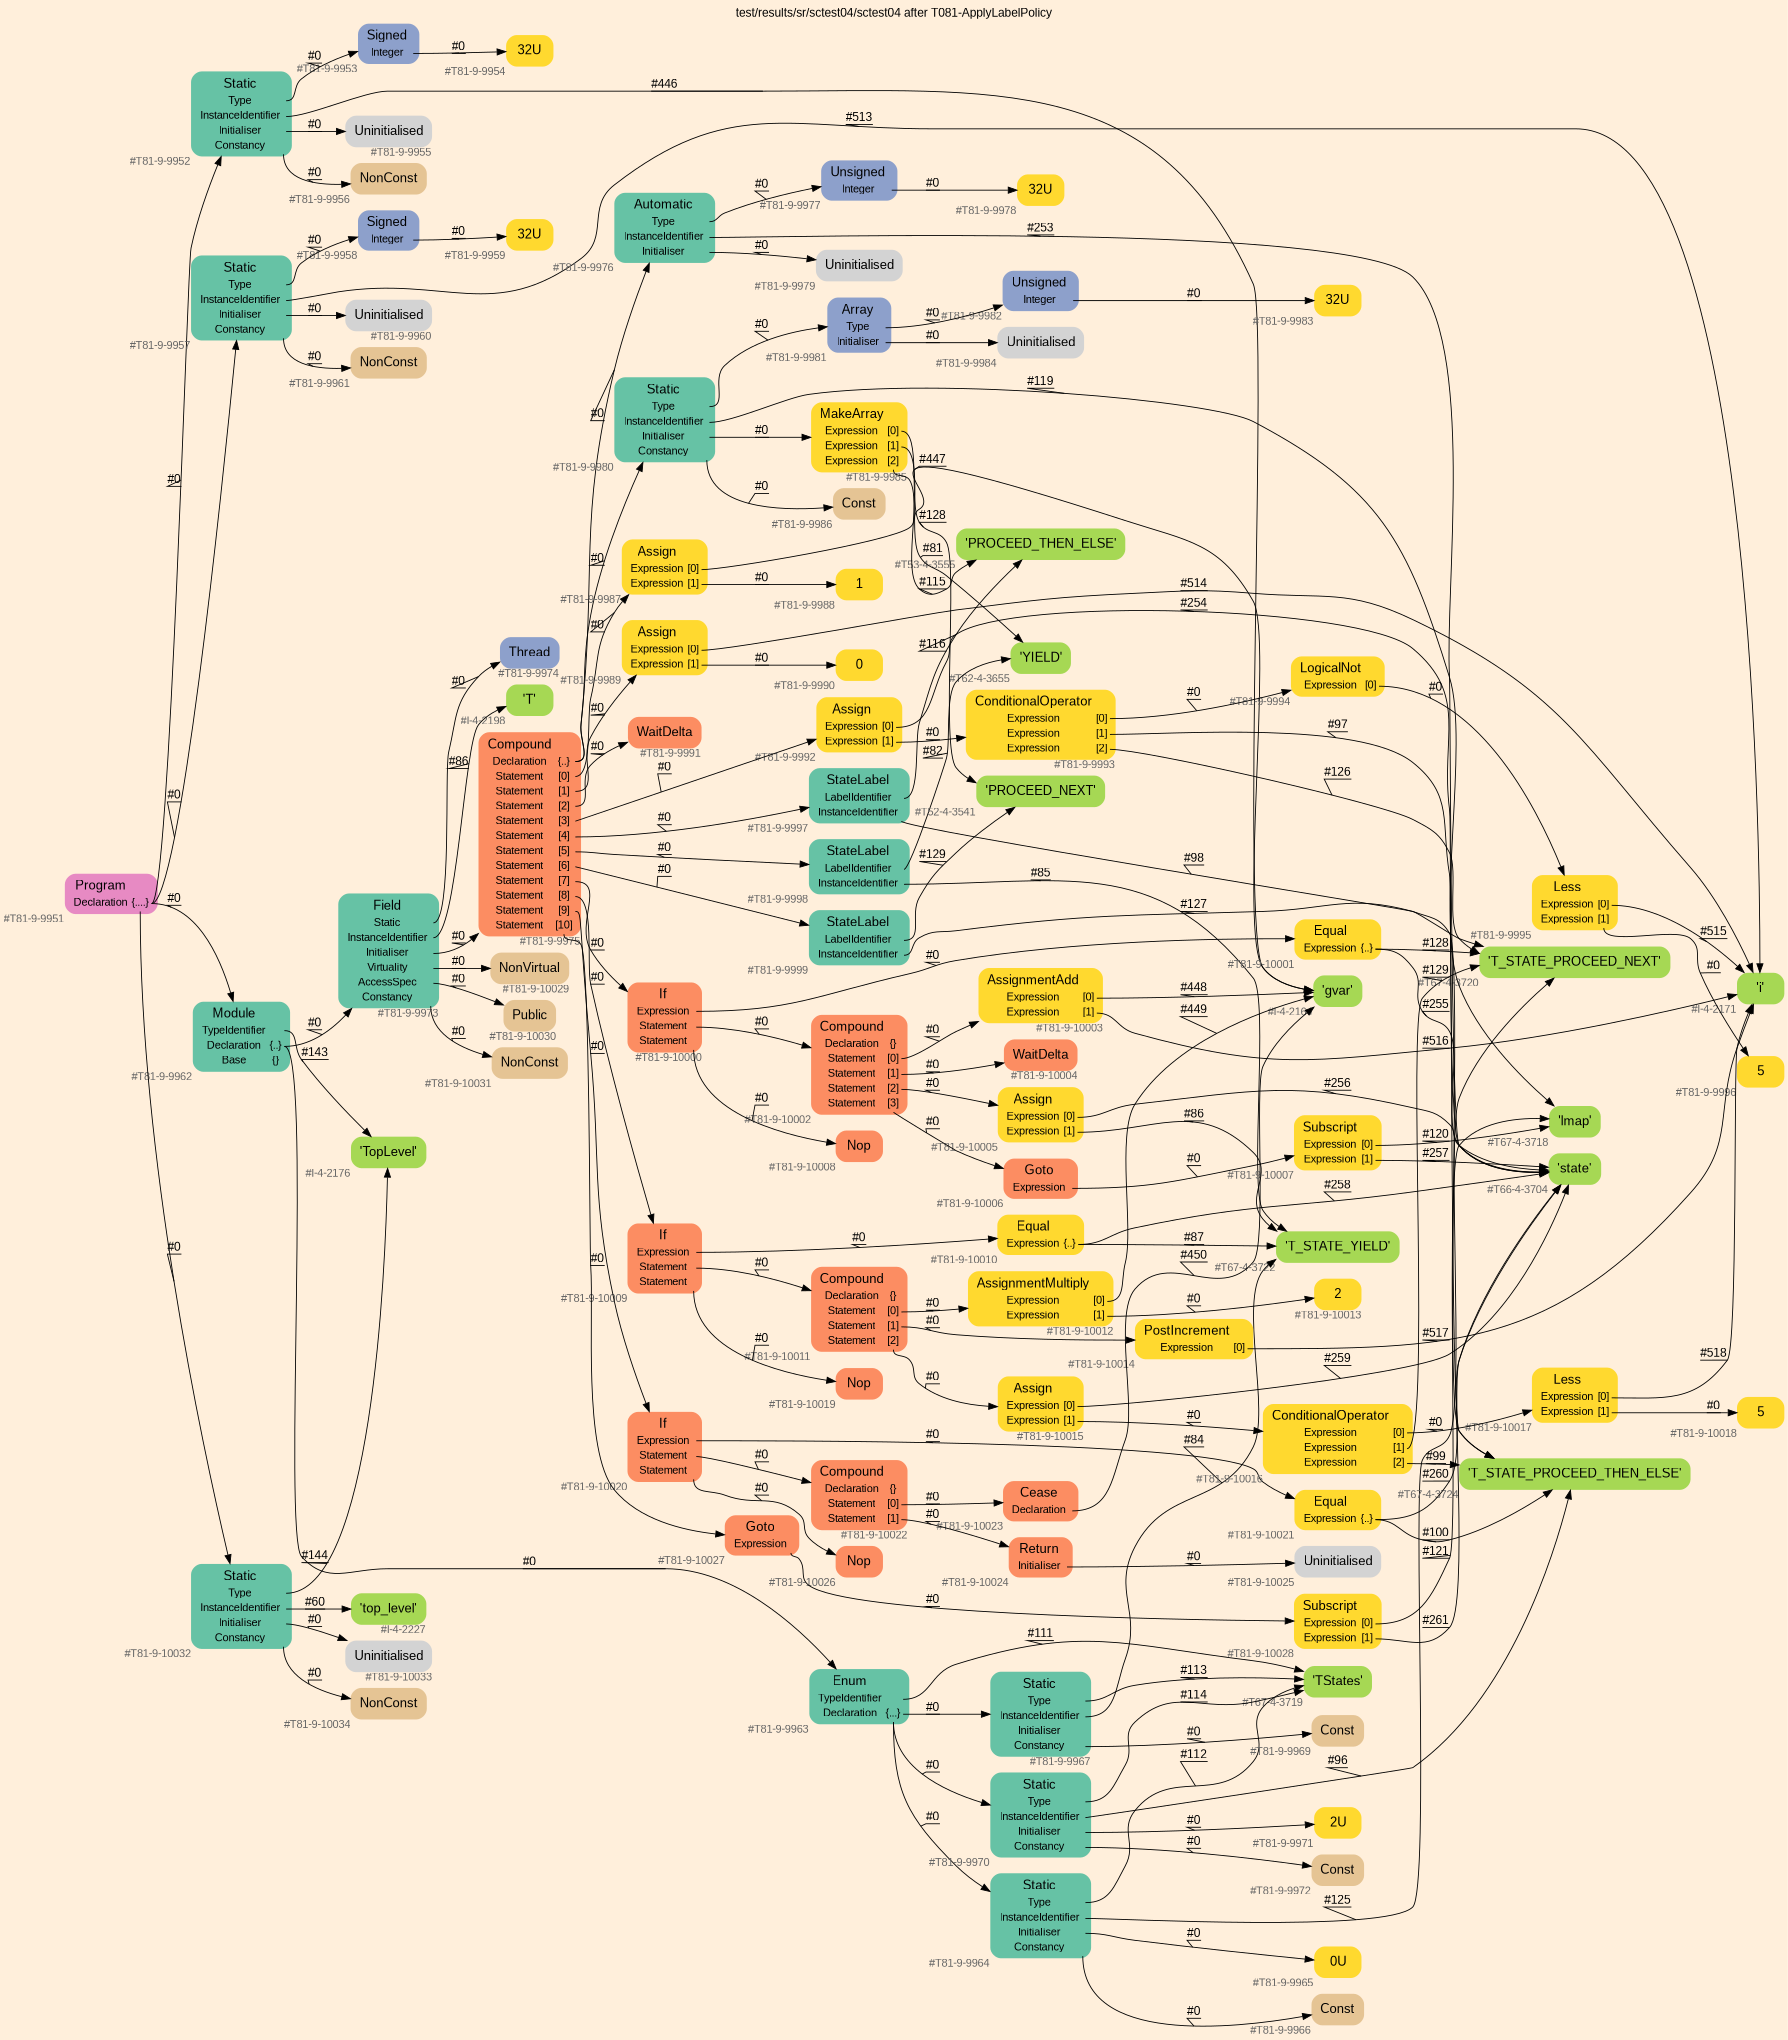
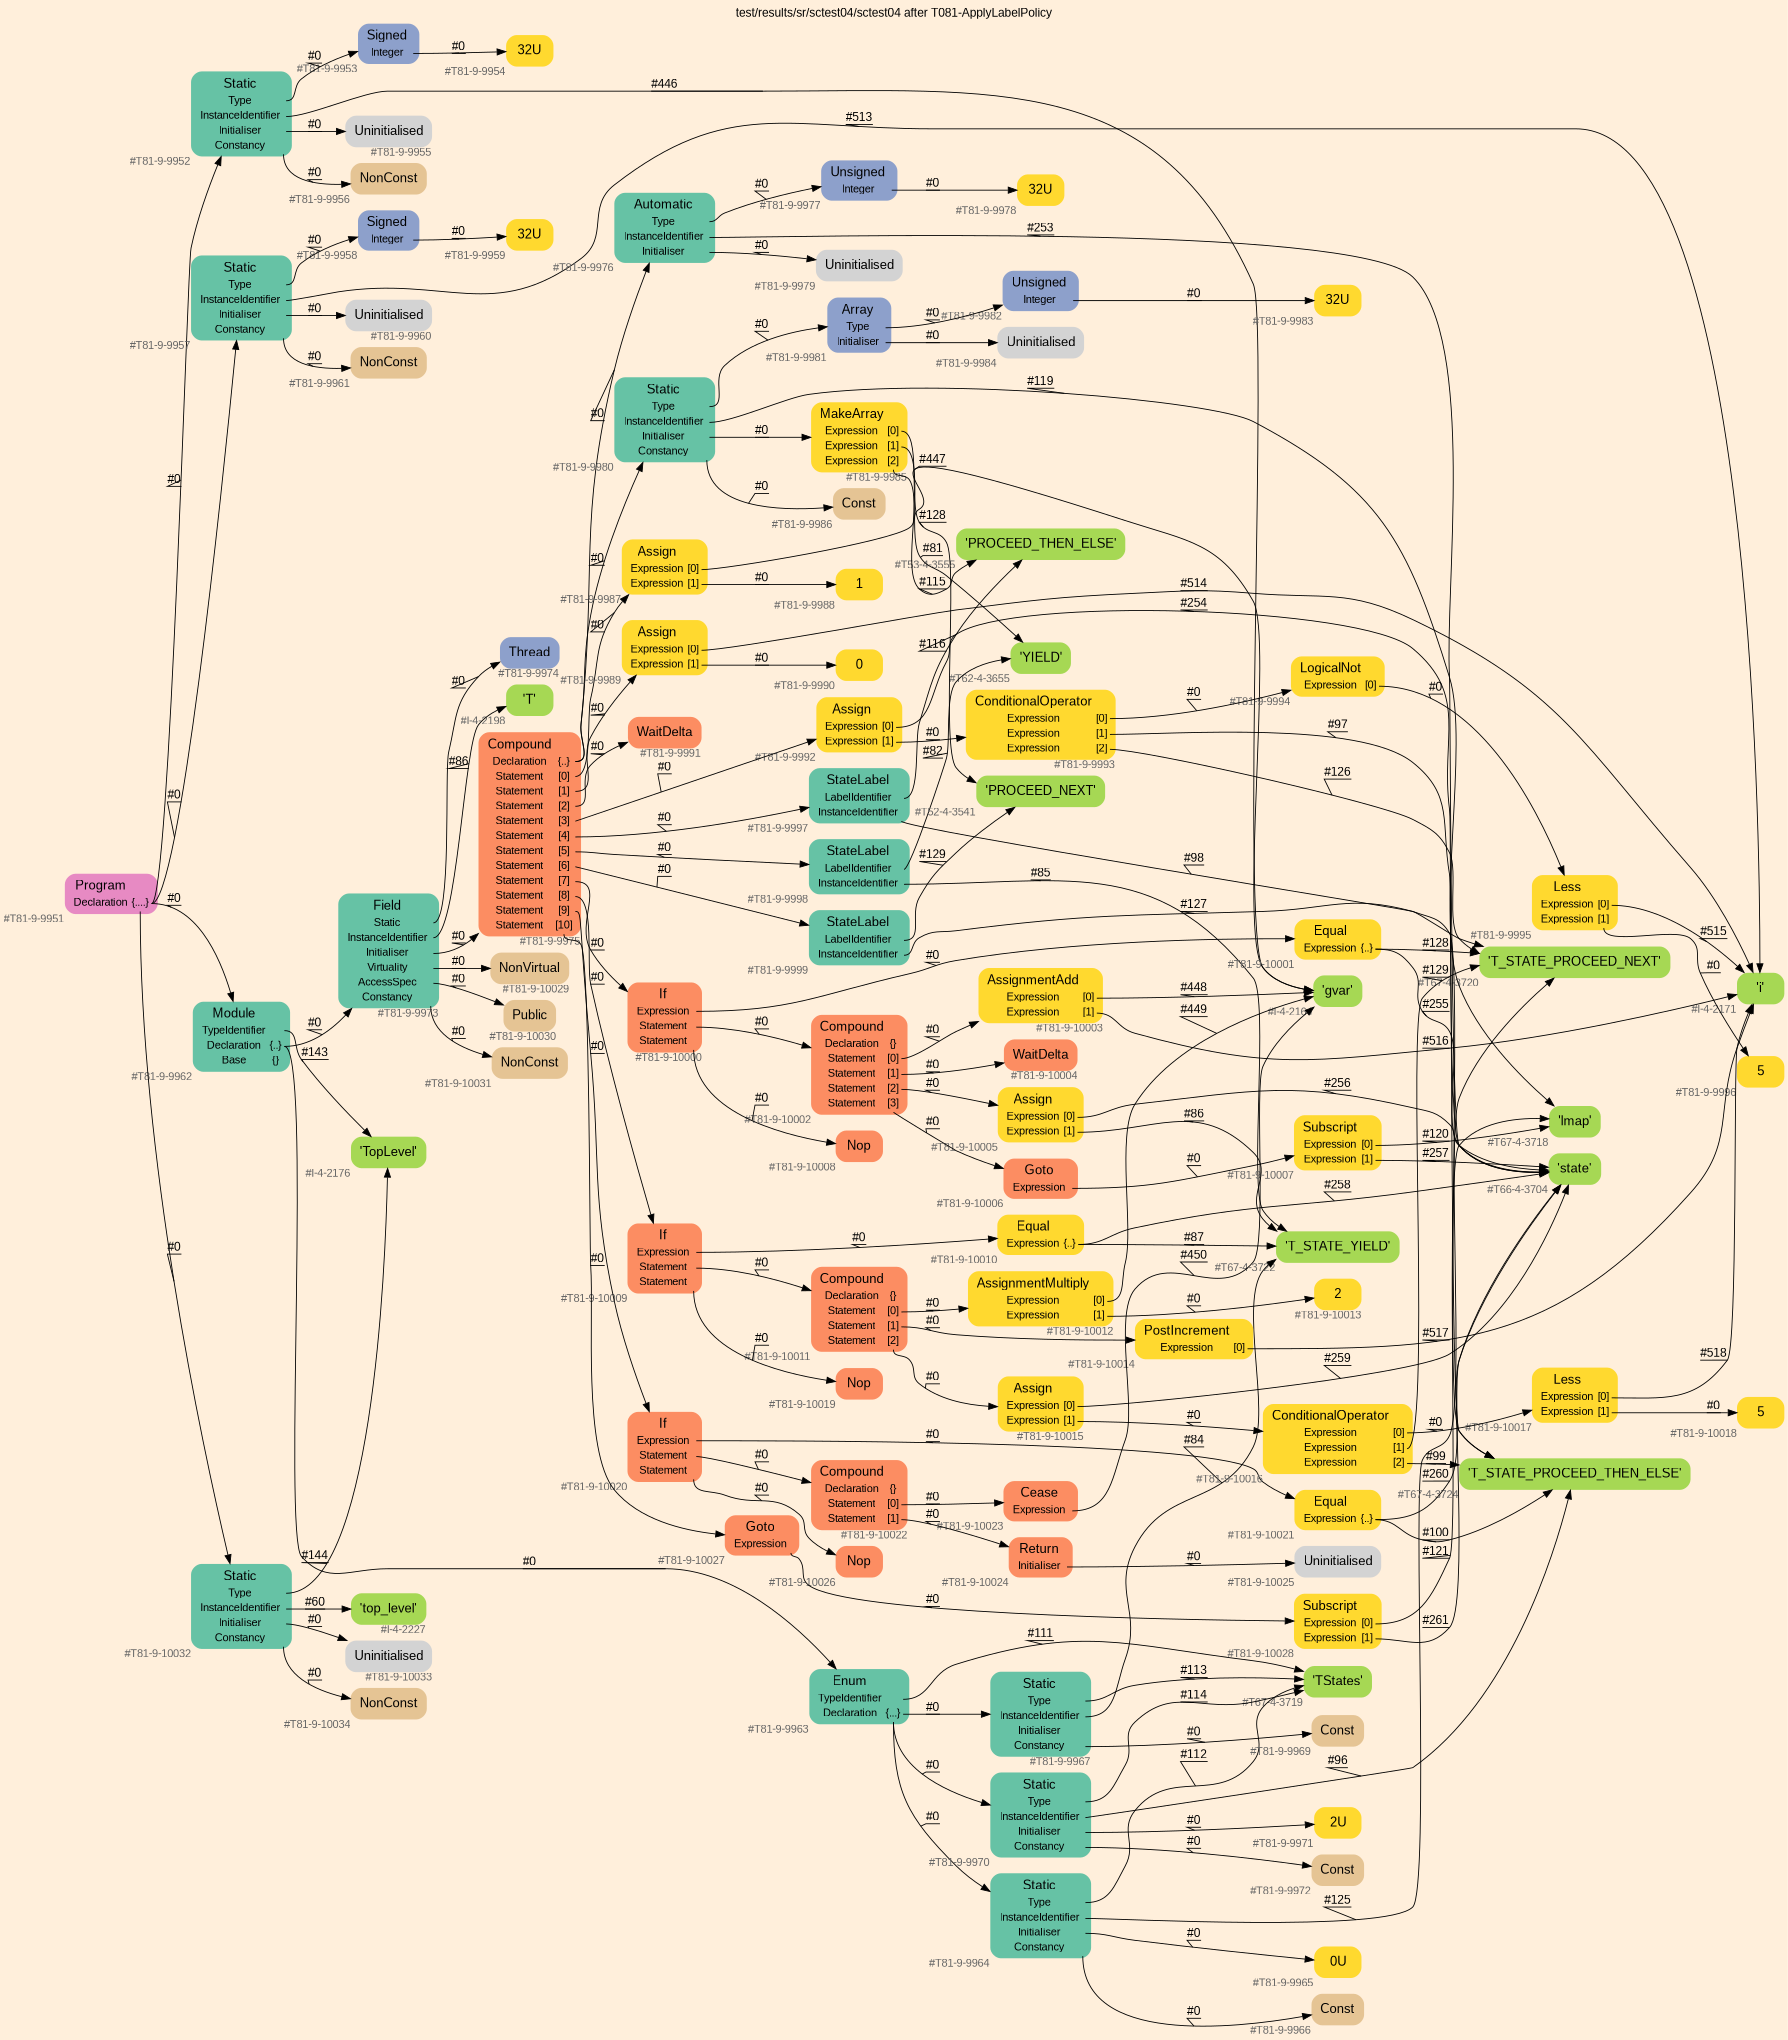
node "Cease": text "Declaration" -> "Expression"
